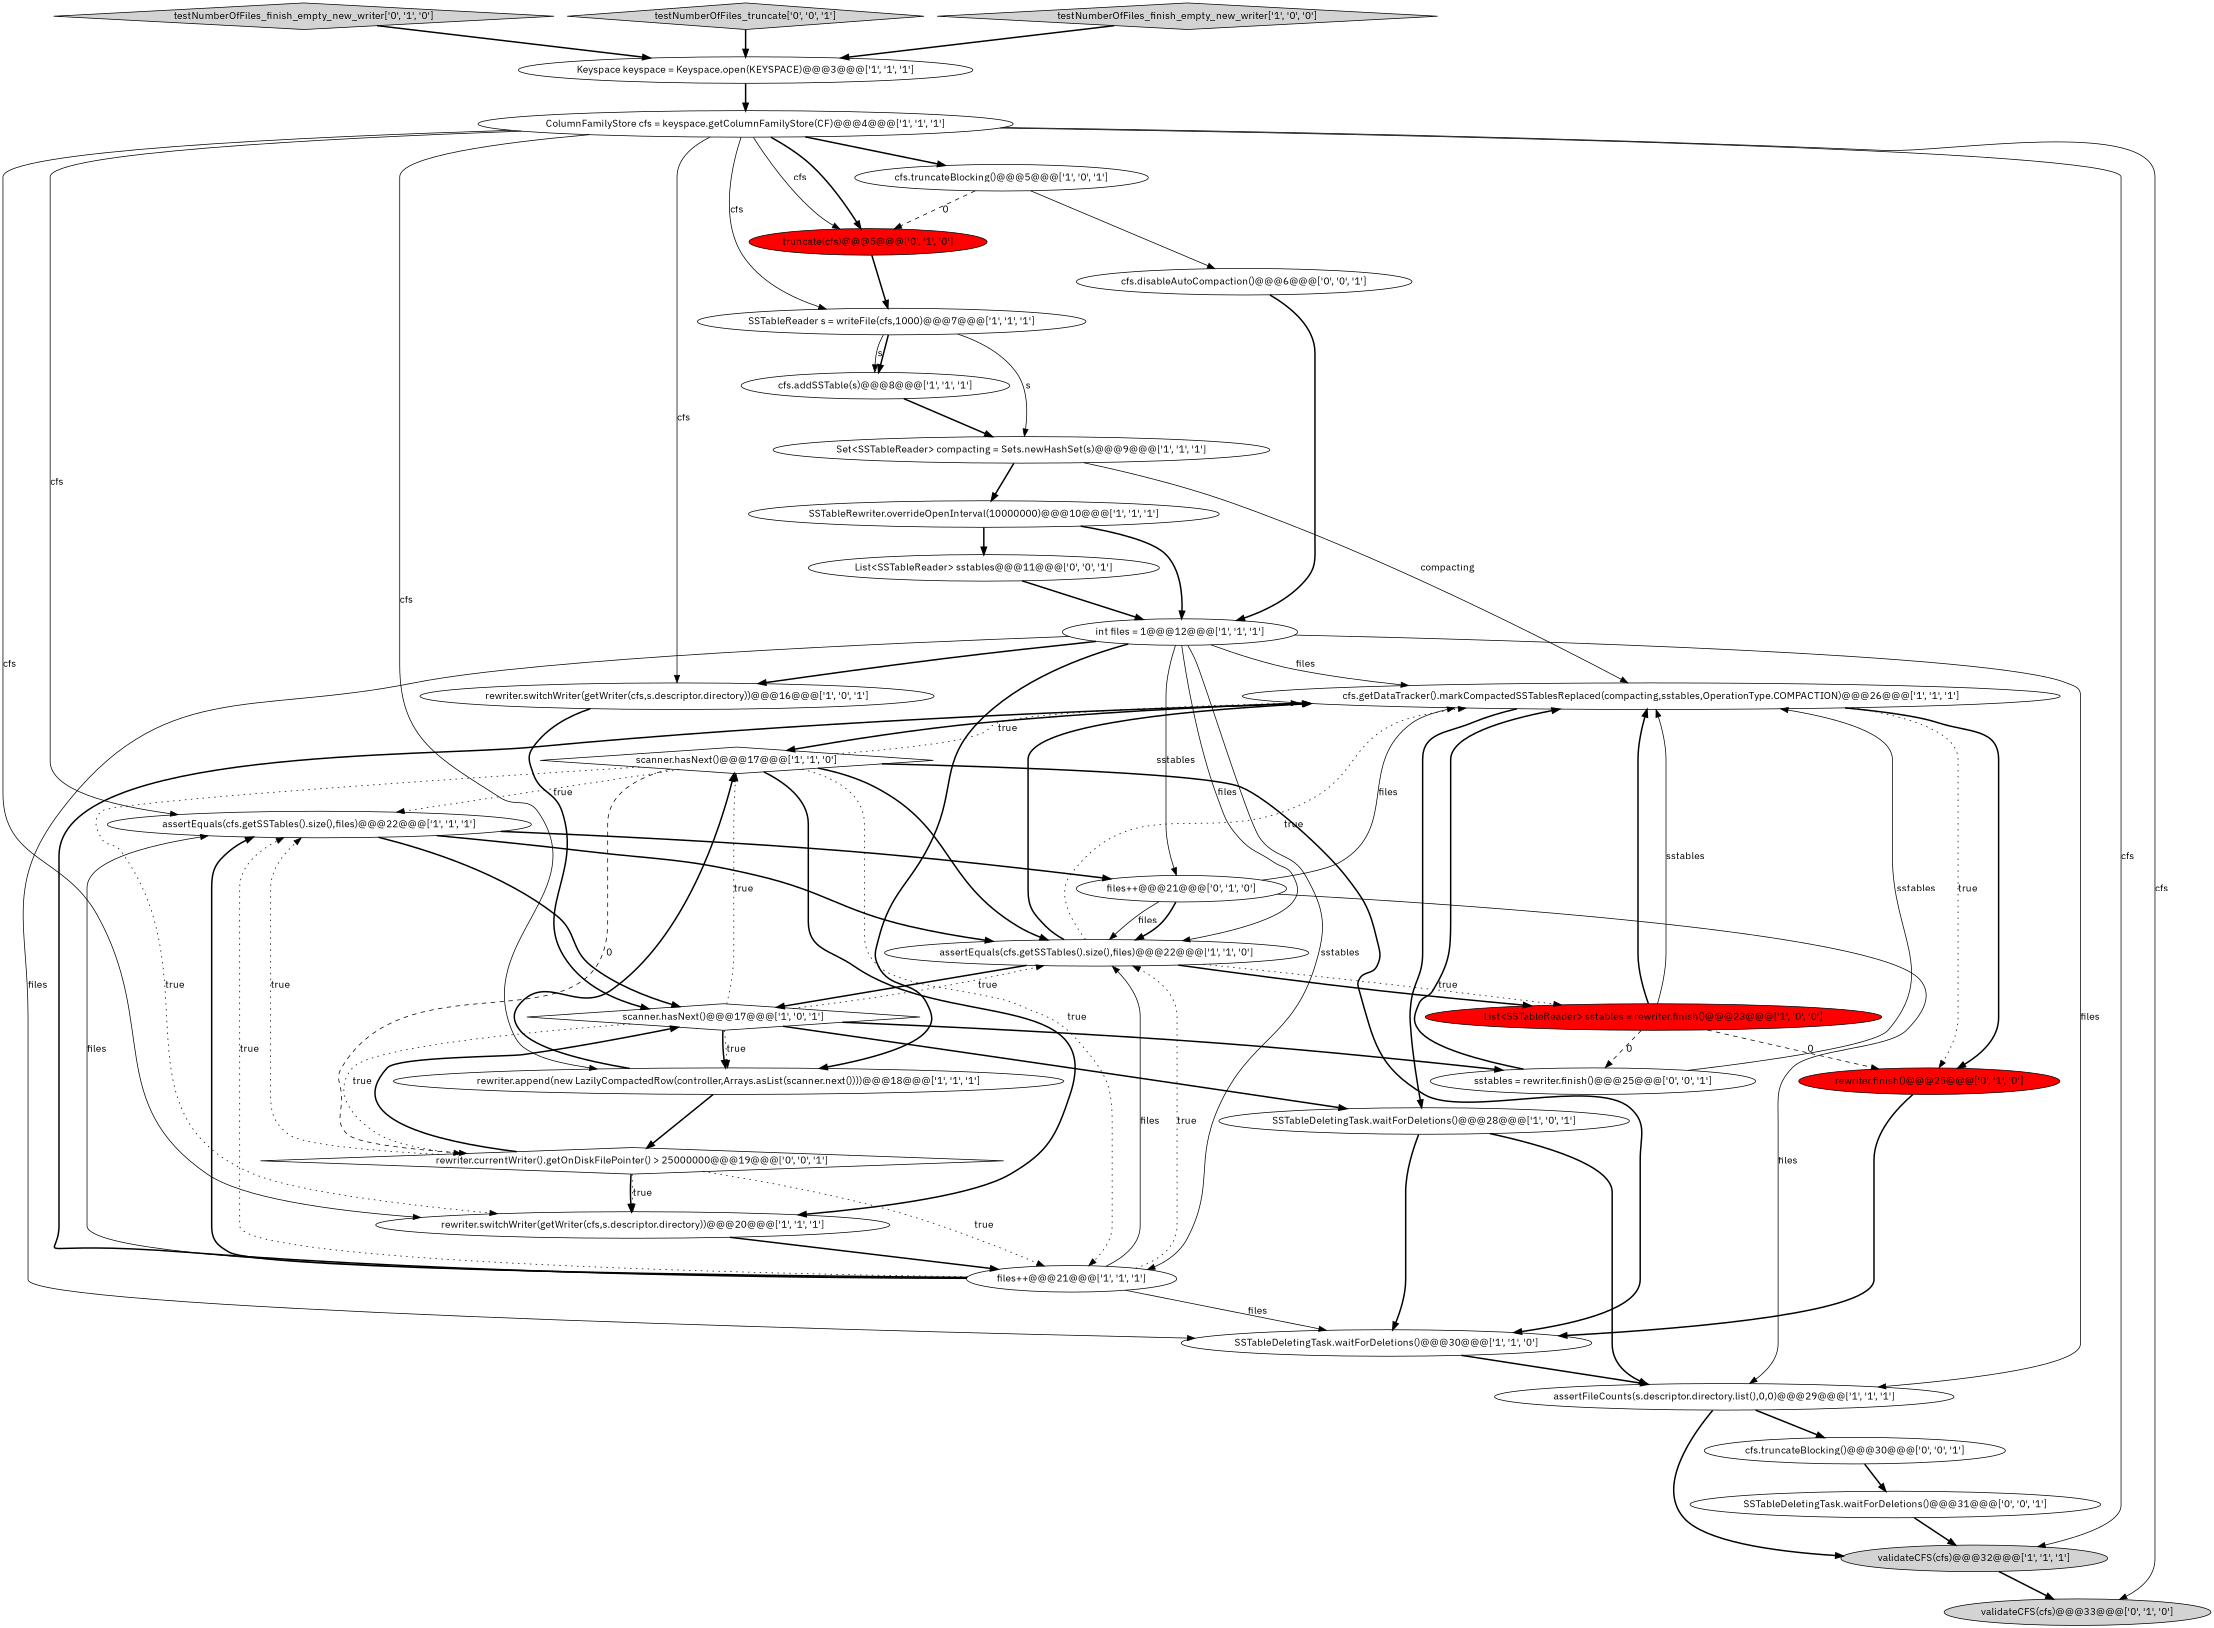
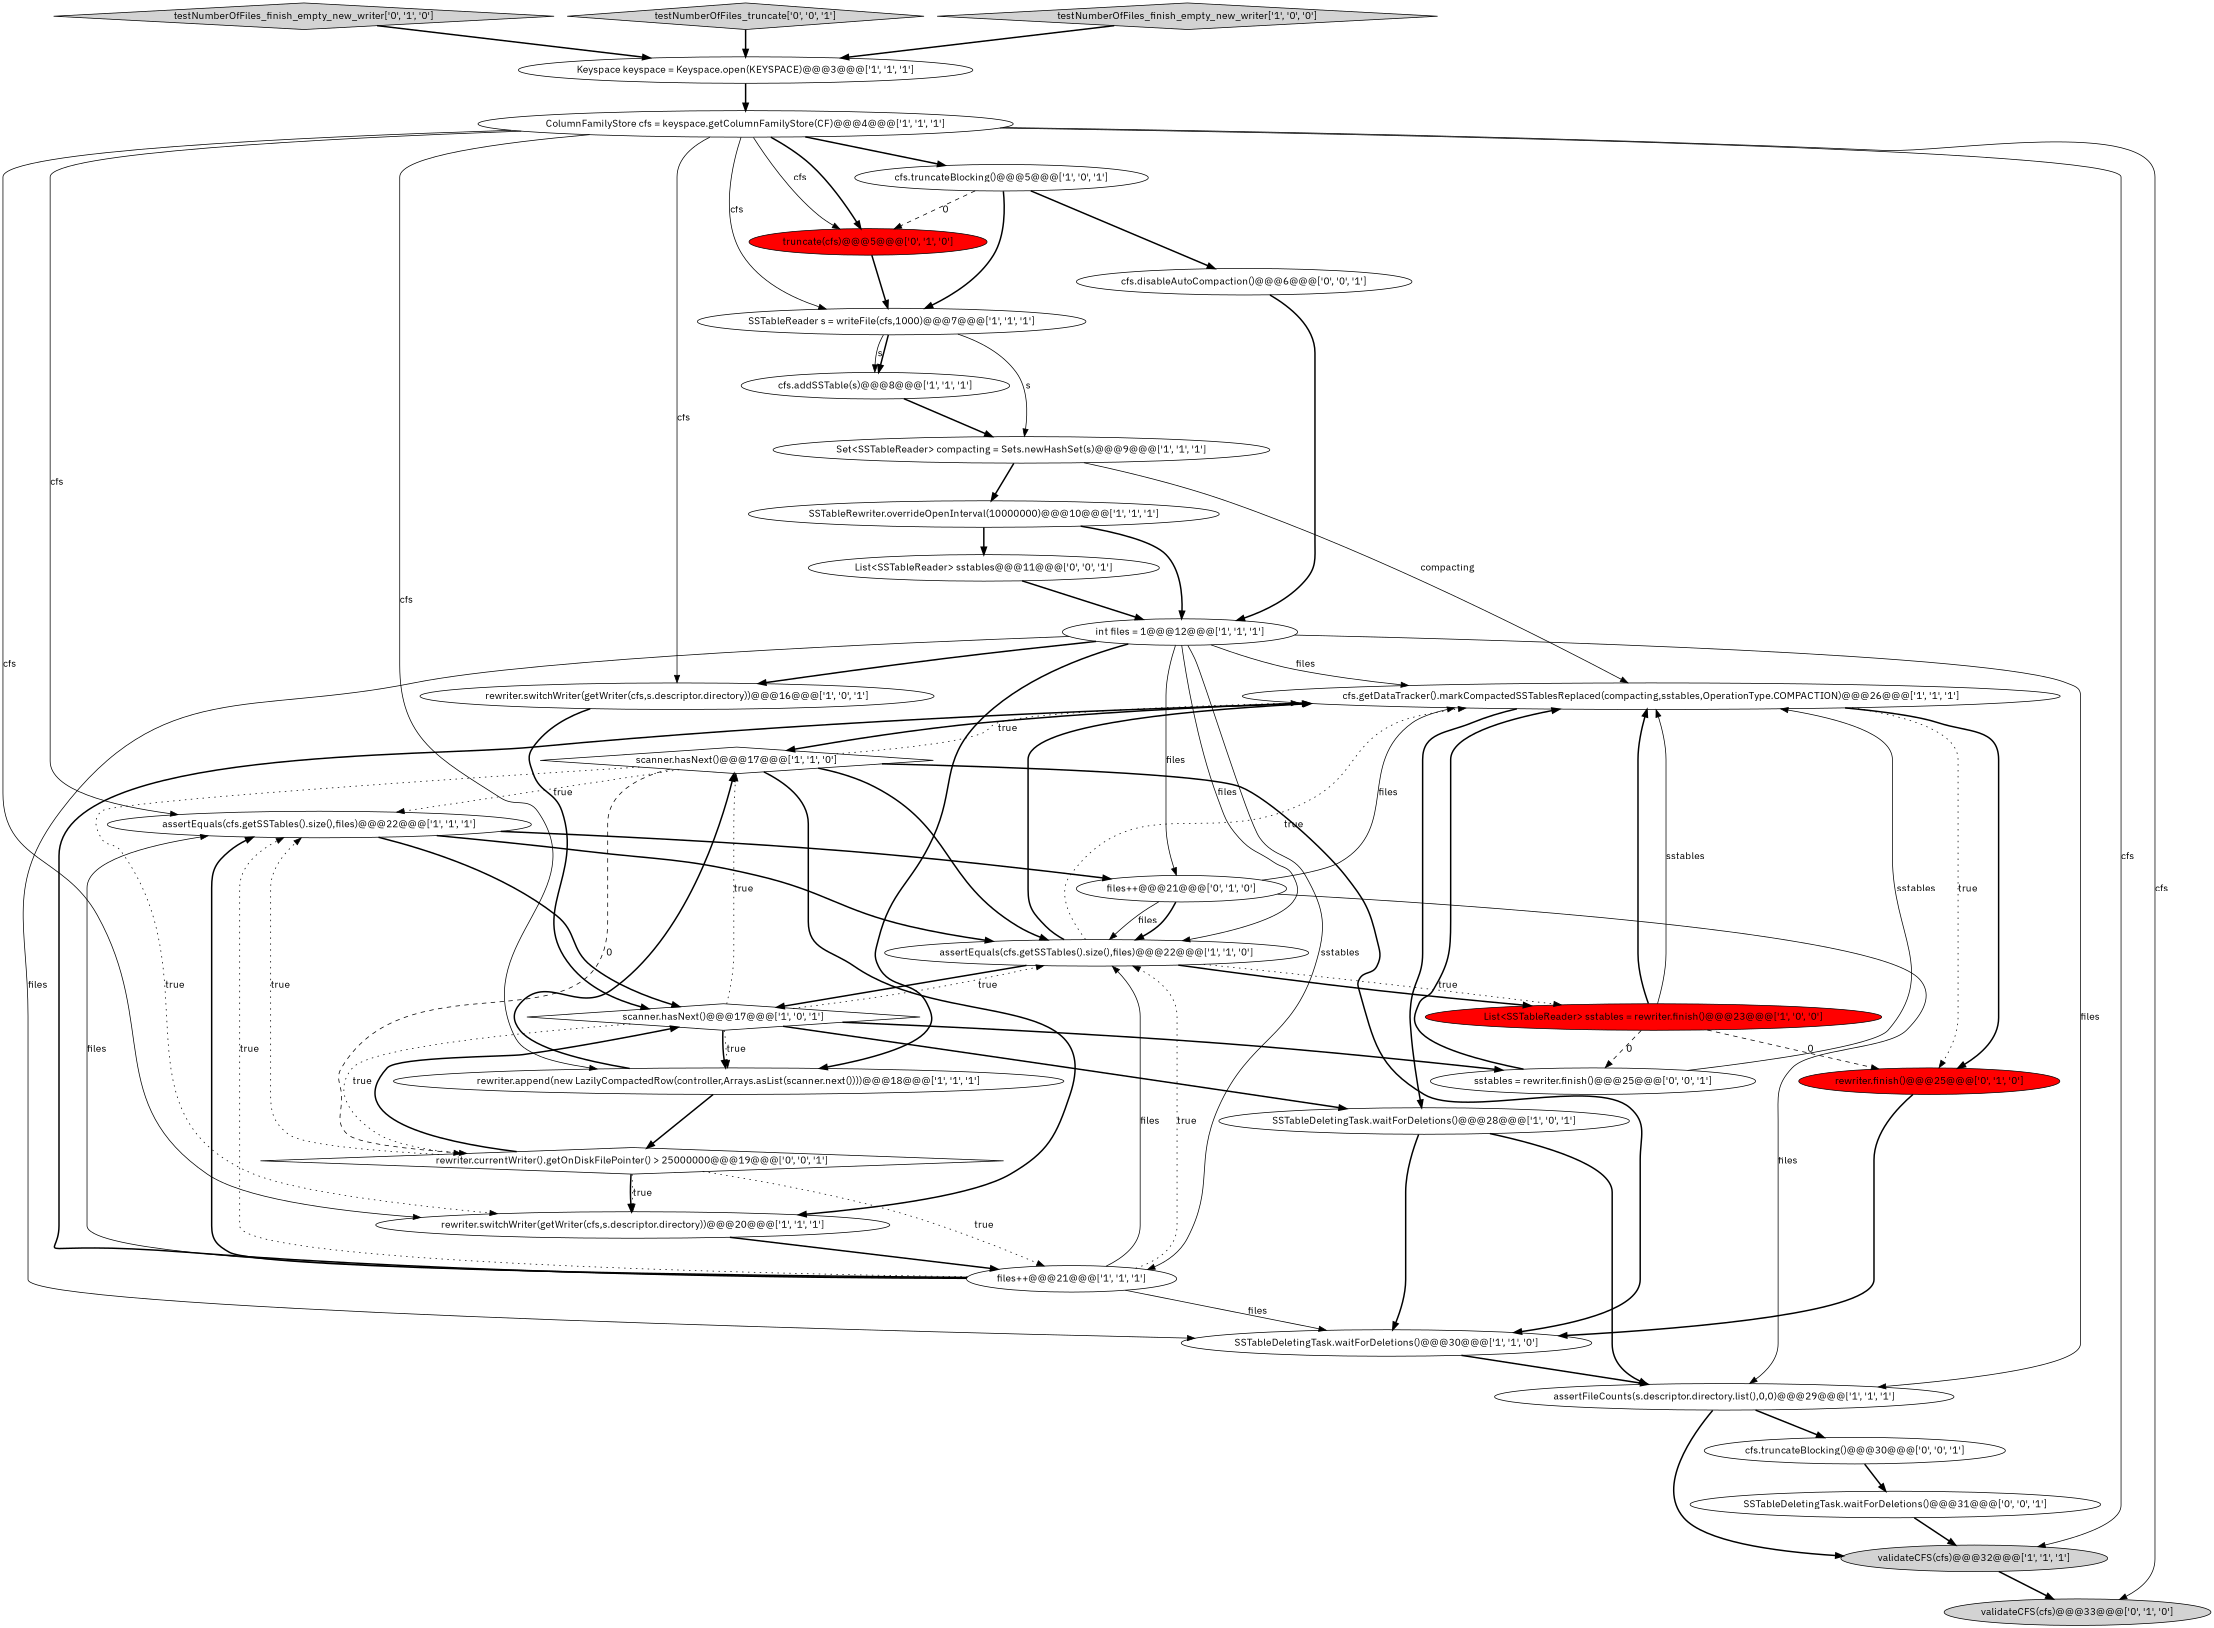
edge "cfs.truncateBlocking()@@@5@@@['1', '0', '1']" -> "cfs.disableAutoCompaction()@@@6@@@['0', '0', '1']": style solid -> bold
edge "cfs.truncateBlocking()@@@5@@@['1', '0', '1']" -> "SSTableReader s = writeFile(cfs,1000)@@@7@@@['1', '1', '1']": added
edge "int files = 1@@@12@@@['1', '1', '1']" -> "files++@@@21@@@['0', '1', '0']": label "sstables" -> "files"
edge "scanner.hasNext()@@@17@@@['1', '1', '0']" -> "files++@@@21@@@['1', '1', '1']": removed, label "true"
